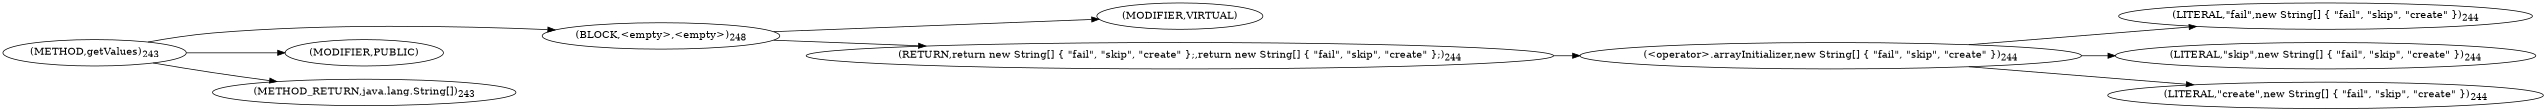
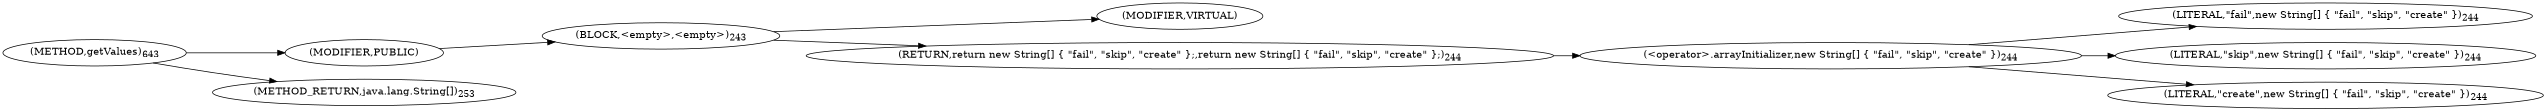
edge "(METHOD,getValues)" -> "(BLOCK,<empty>,<empty>)": now "(MODIFIER,PUBLIC)" -> "(BLOCK,<empty>,<empty>)"
node "(BLOCK,<empty>,<empty>)": text "248" -> "243"
node "(METHOD,getValues)": text "243" -> "643"
node "(METHOD_RETURN,java.lang.String[])": text "243" -> "253"
